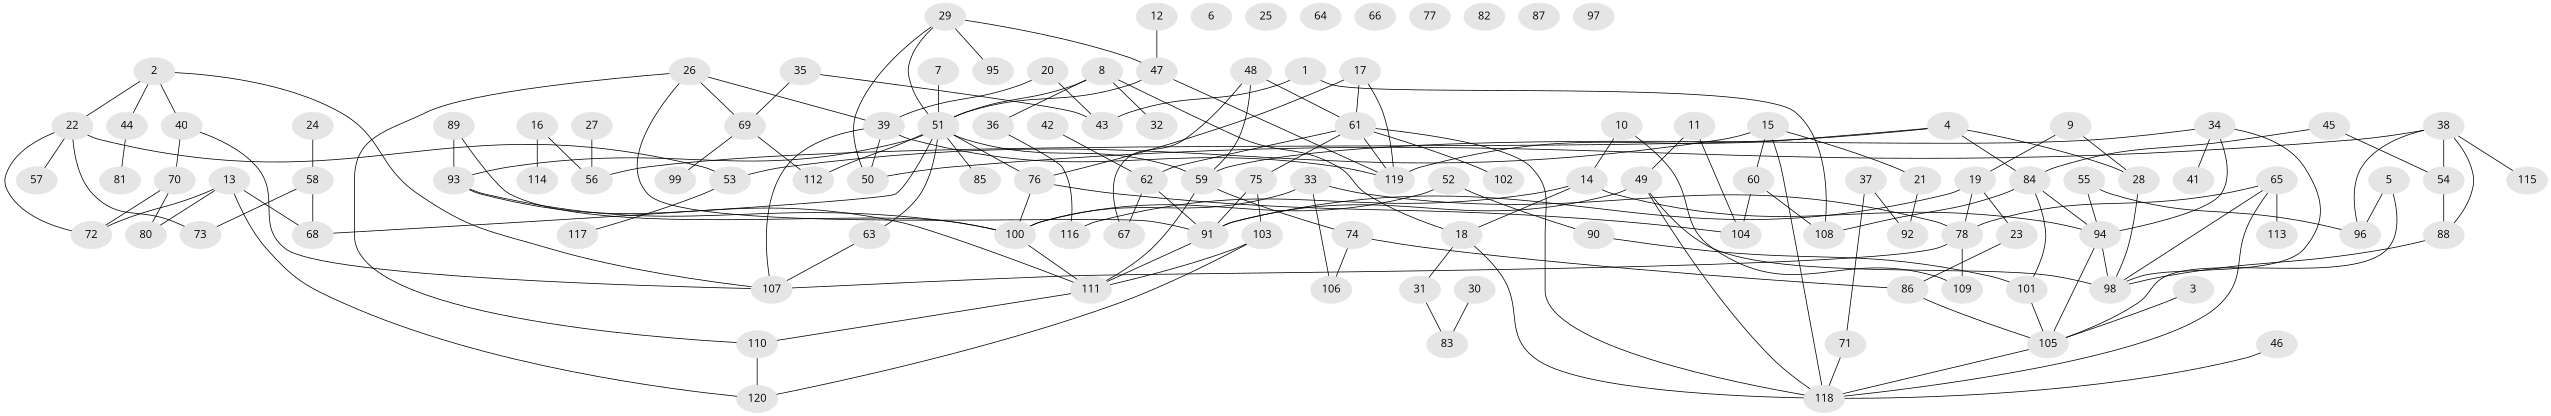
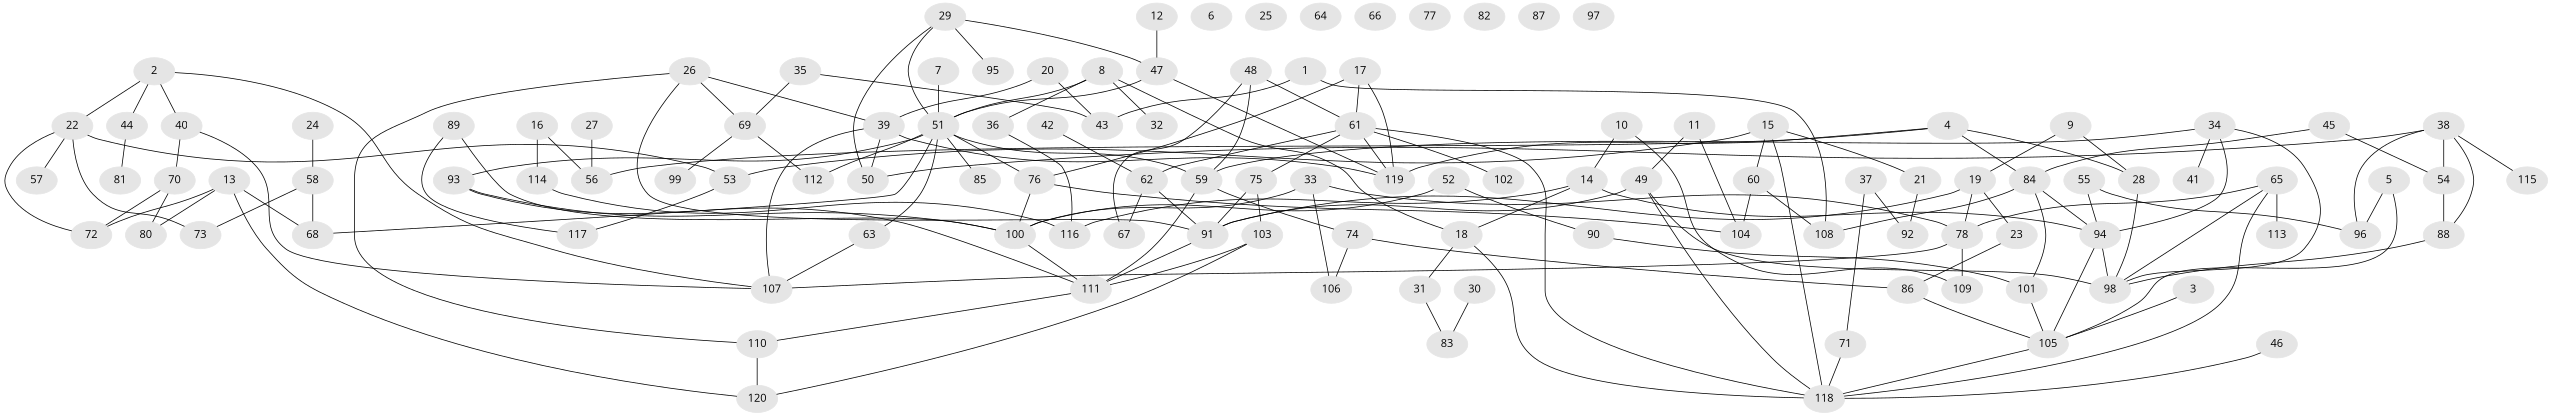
edge "89" -- "93": now "89" -- "117"
edge "114" -- "116": added
